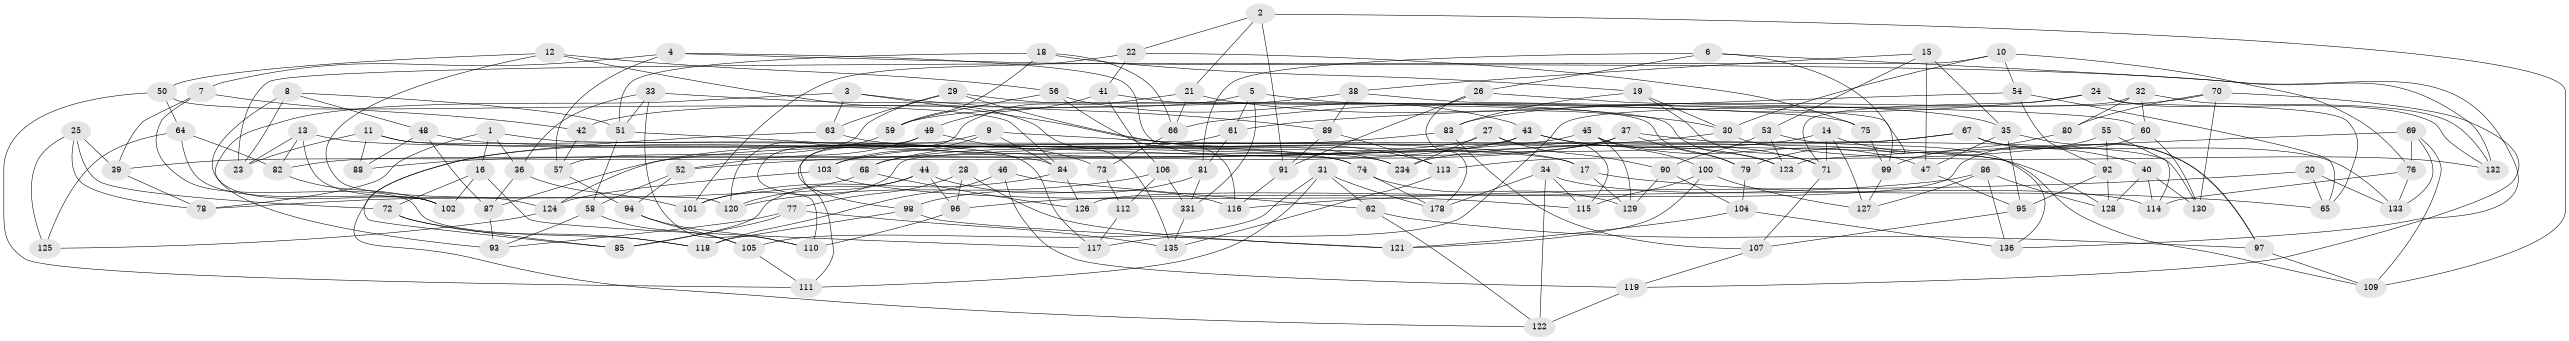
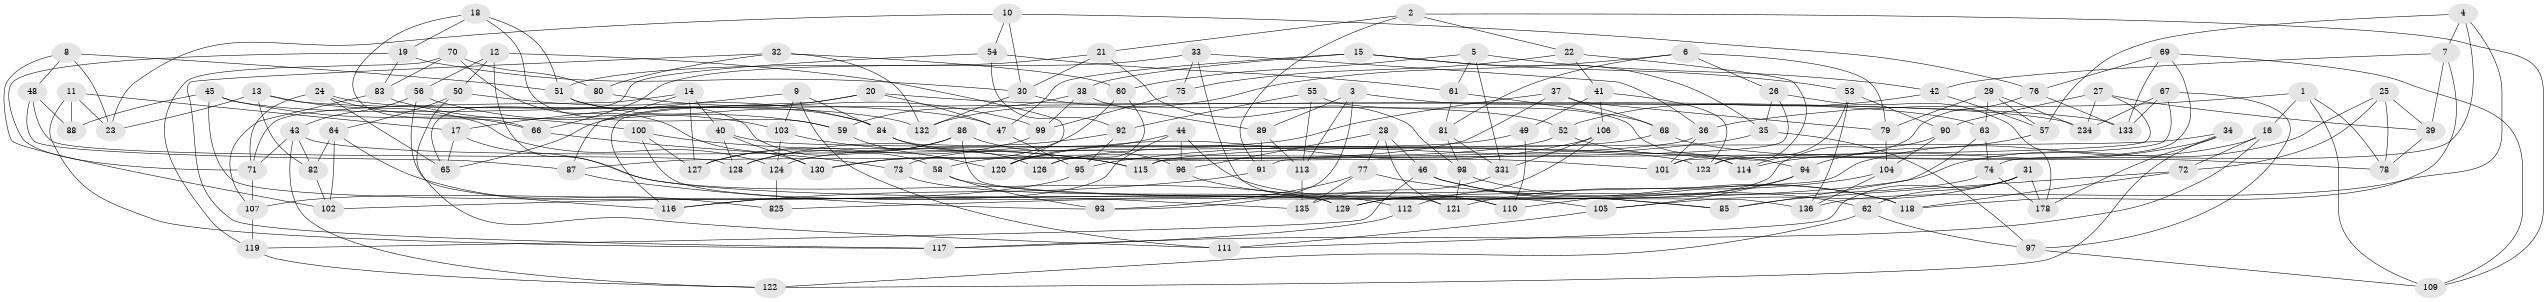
edge "28" -- "46": added
edge "35" -- "47": now "20" -- "47"
edge "49" -- "52": now "42" -- "52"
node "125": label "125" -> "825"
